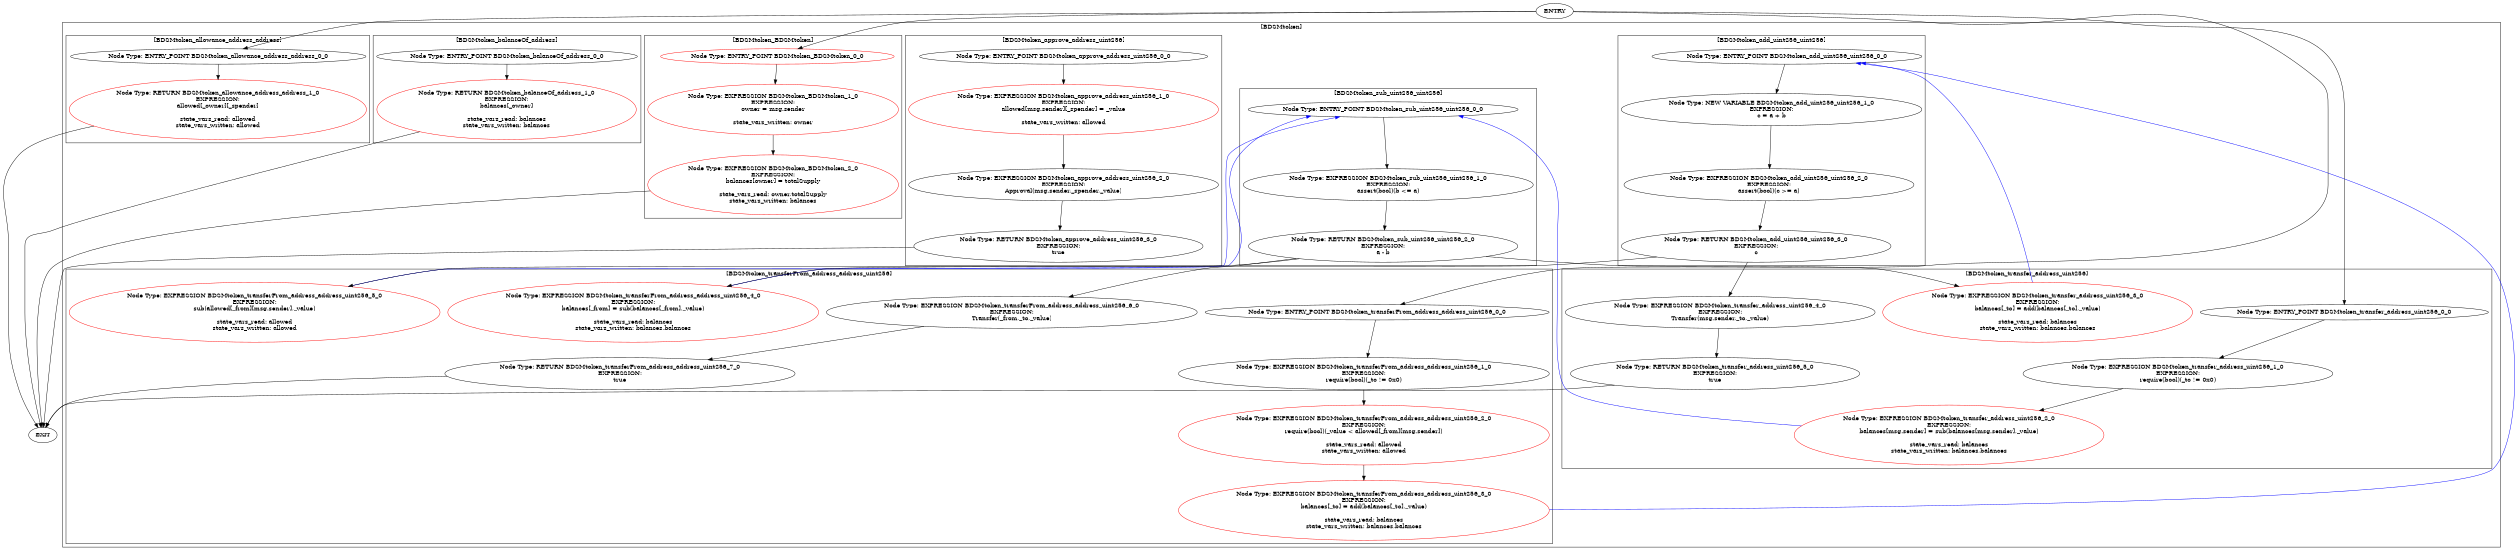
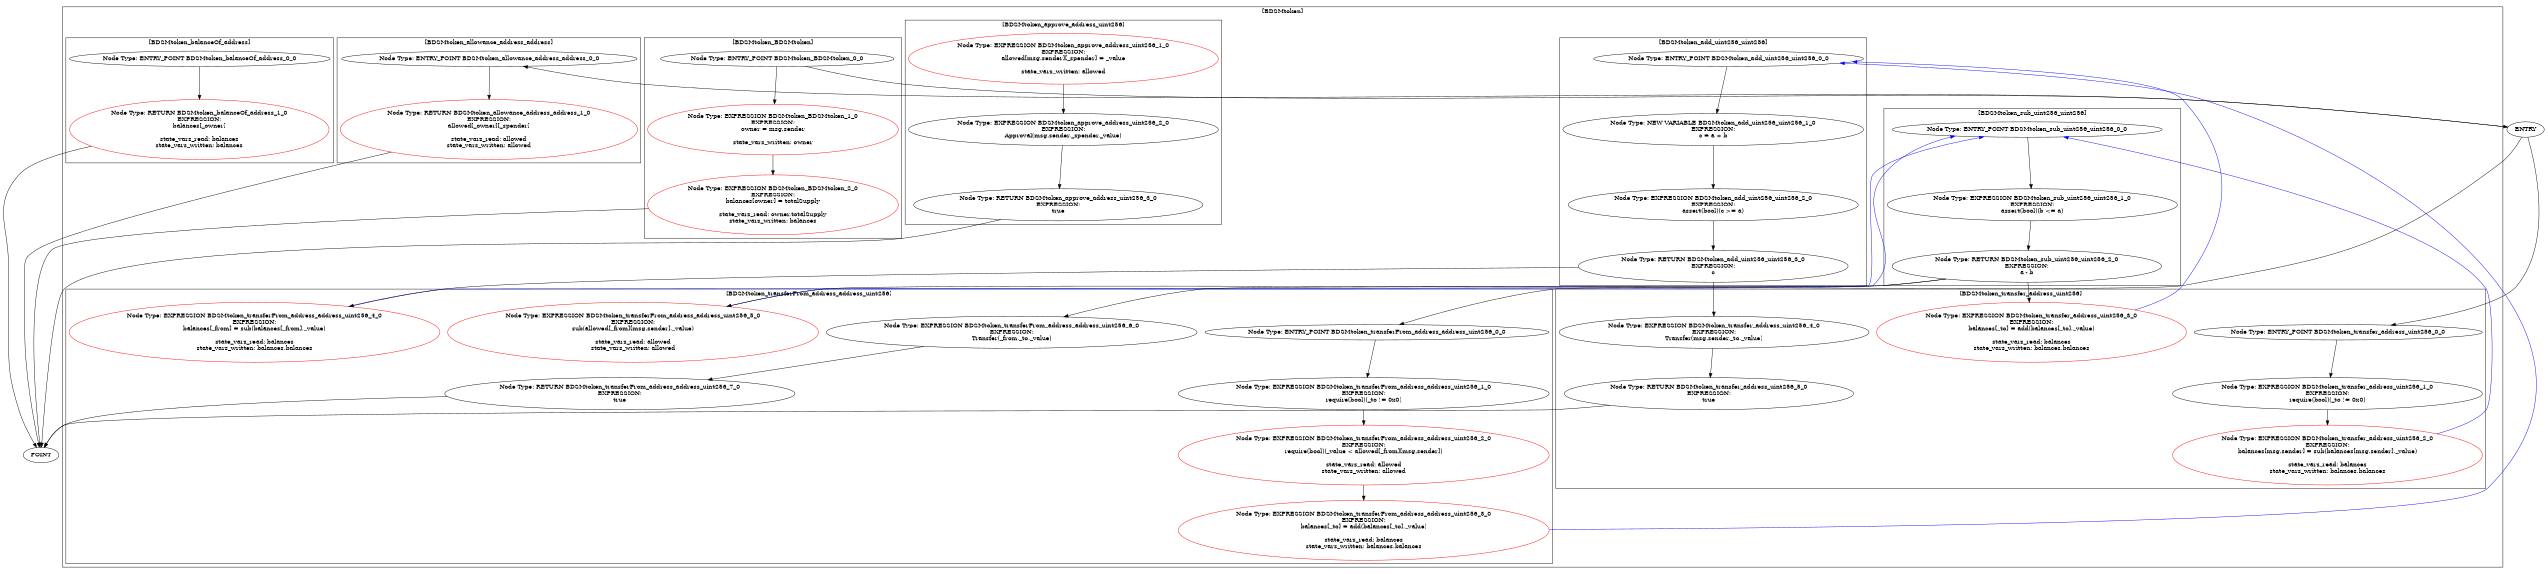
edge "ENTRY" -> "Node Type: ENTRY_POINT BDSMtoken_BDSMtoken_0_0": reversed
node "Node Type: ENTRY_POINT BDSMtoken_BDSMtoken_0_0": color red -> black
node "Node Type: ENTRY_POINT BDSMtoken_approve_address_uint256_0_0": removed
node "EXIT": label "EXIT" -> "POINT"
